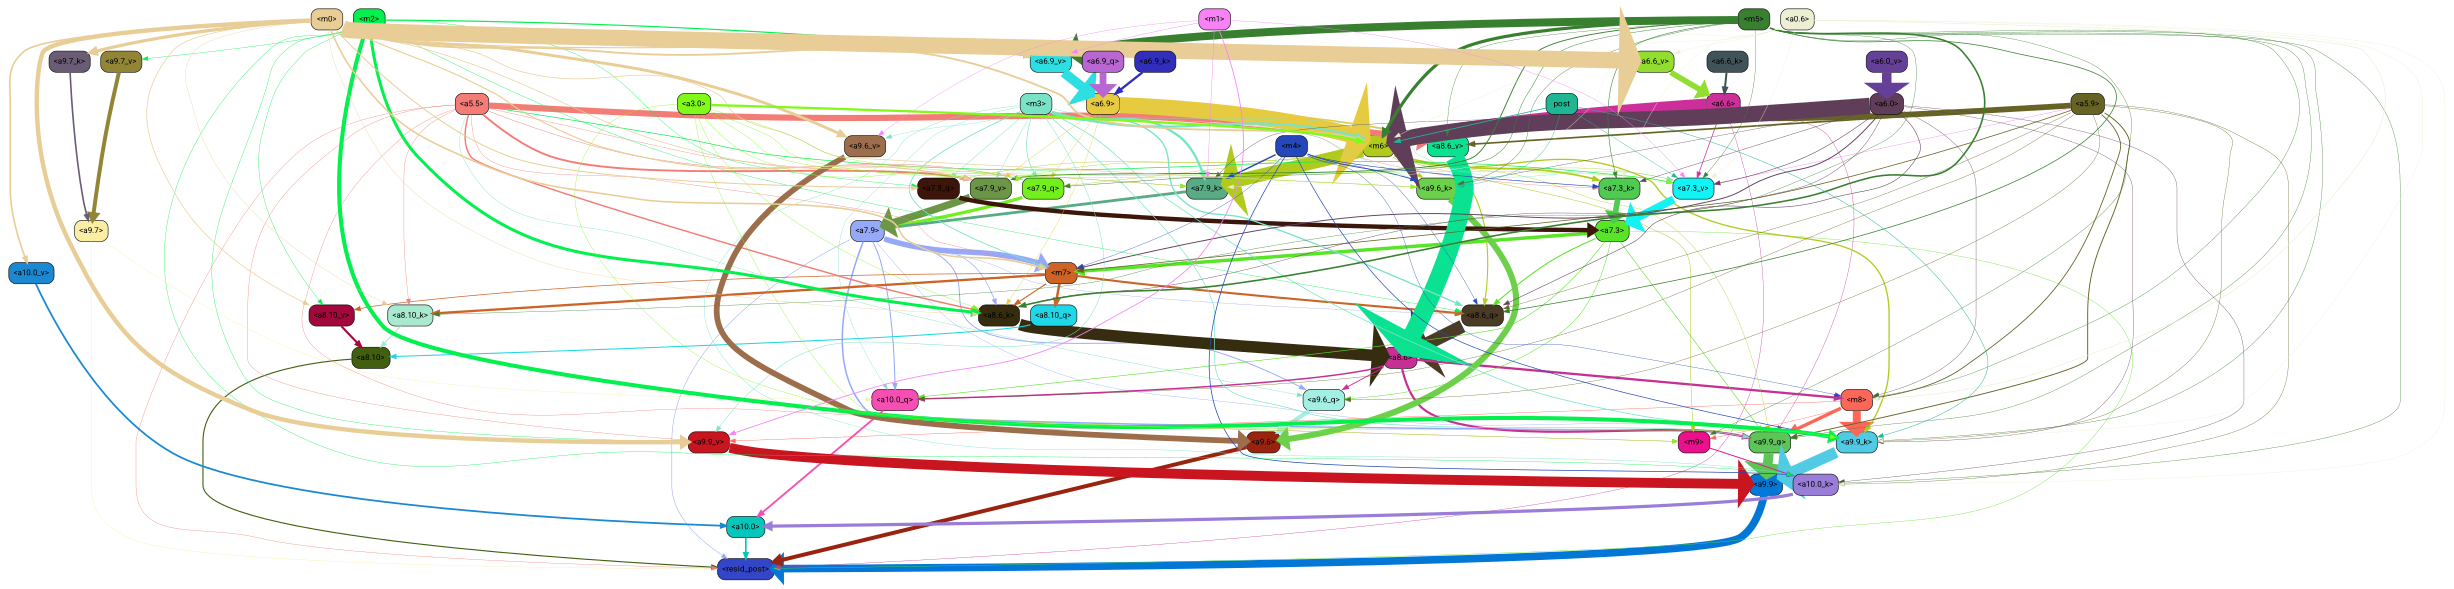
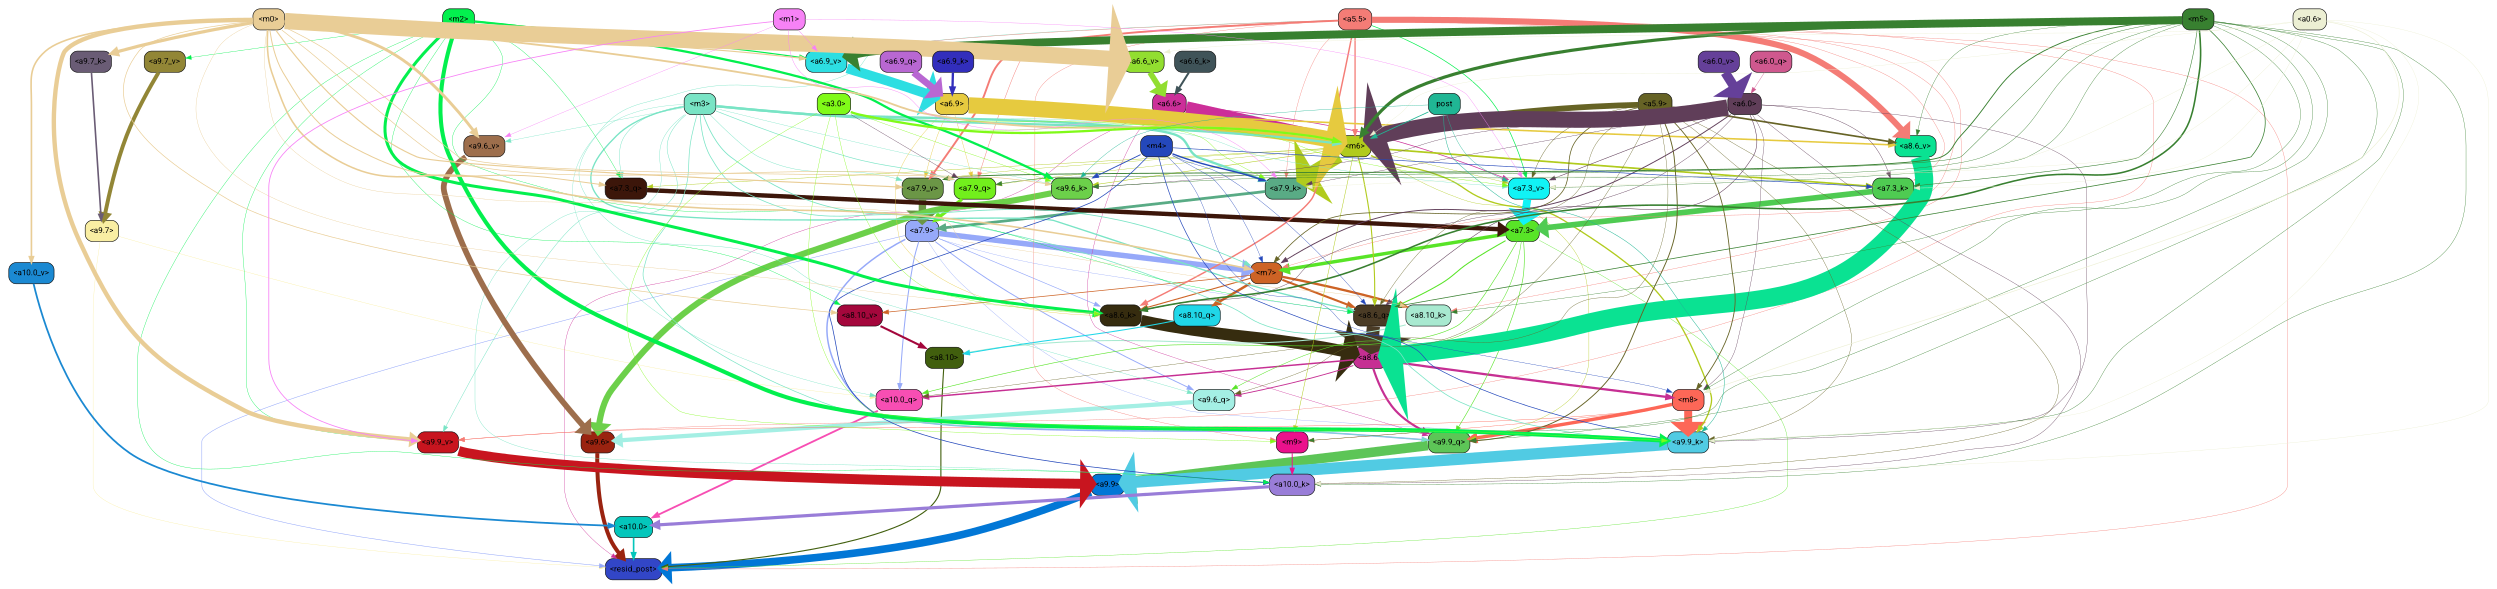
edge "<a5.5>" -> "<a6.9_v>": added
node "<a6.0_q>": added
edge "<m2>" -> "<a9.6_k>": added
edge "<a5.9>" -> "<a7.3_v>": color #f782f6 -> #666325
edge "<a3.0>" -> "<a7.9_q>": color #80fa18 -> #603e59
